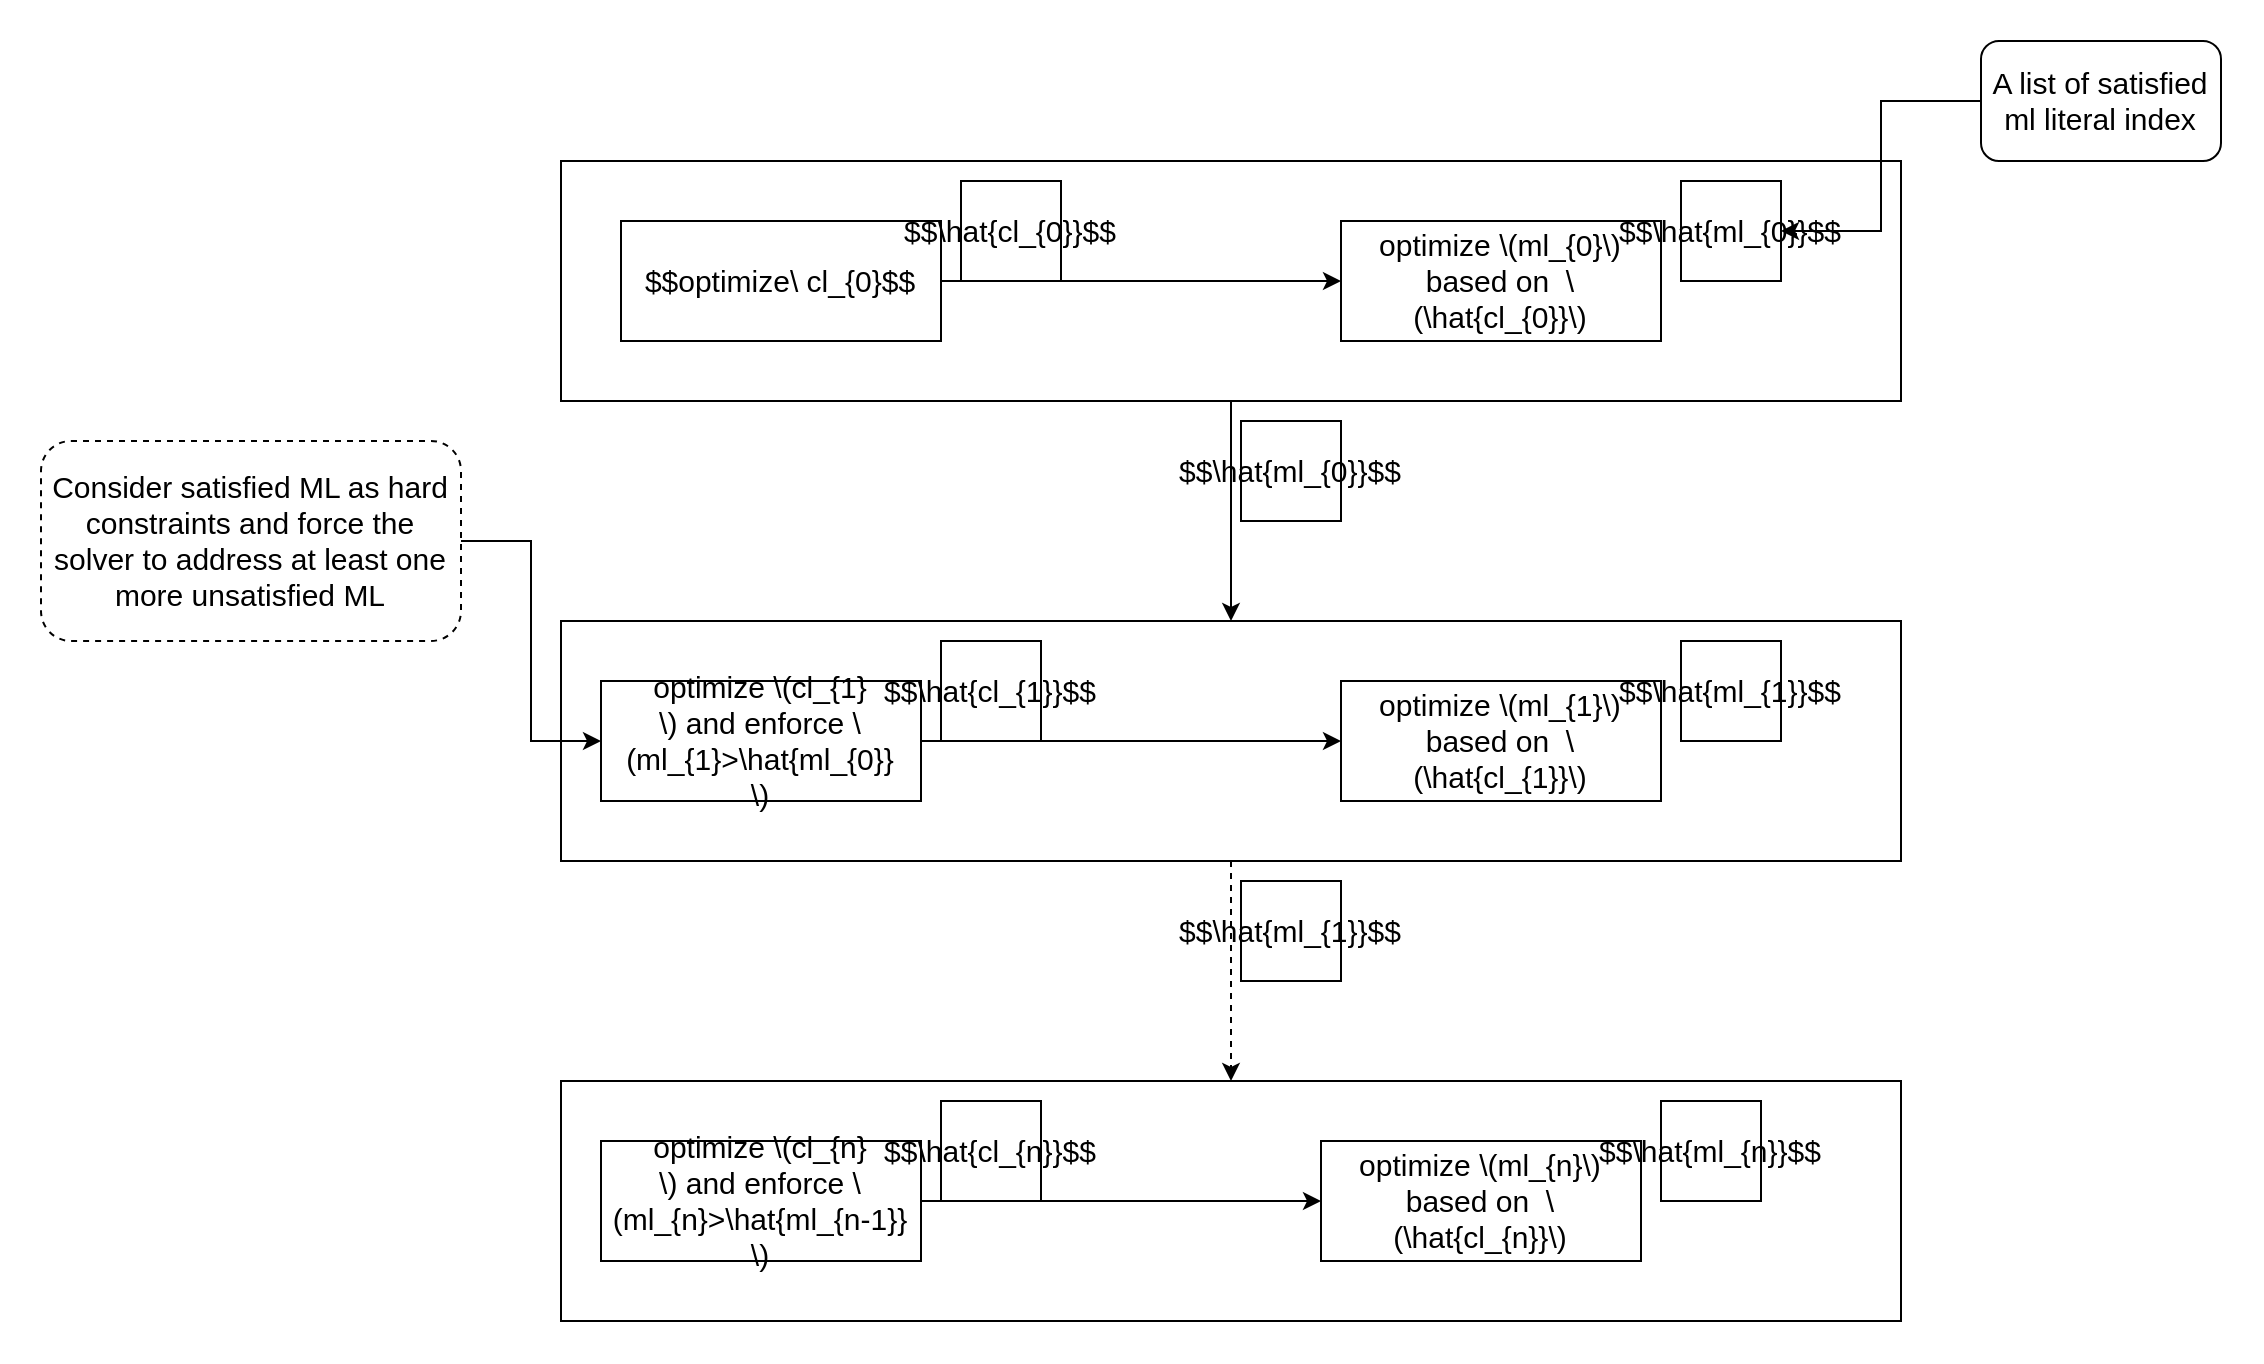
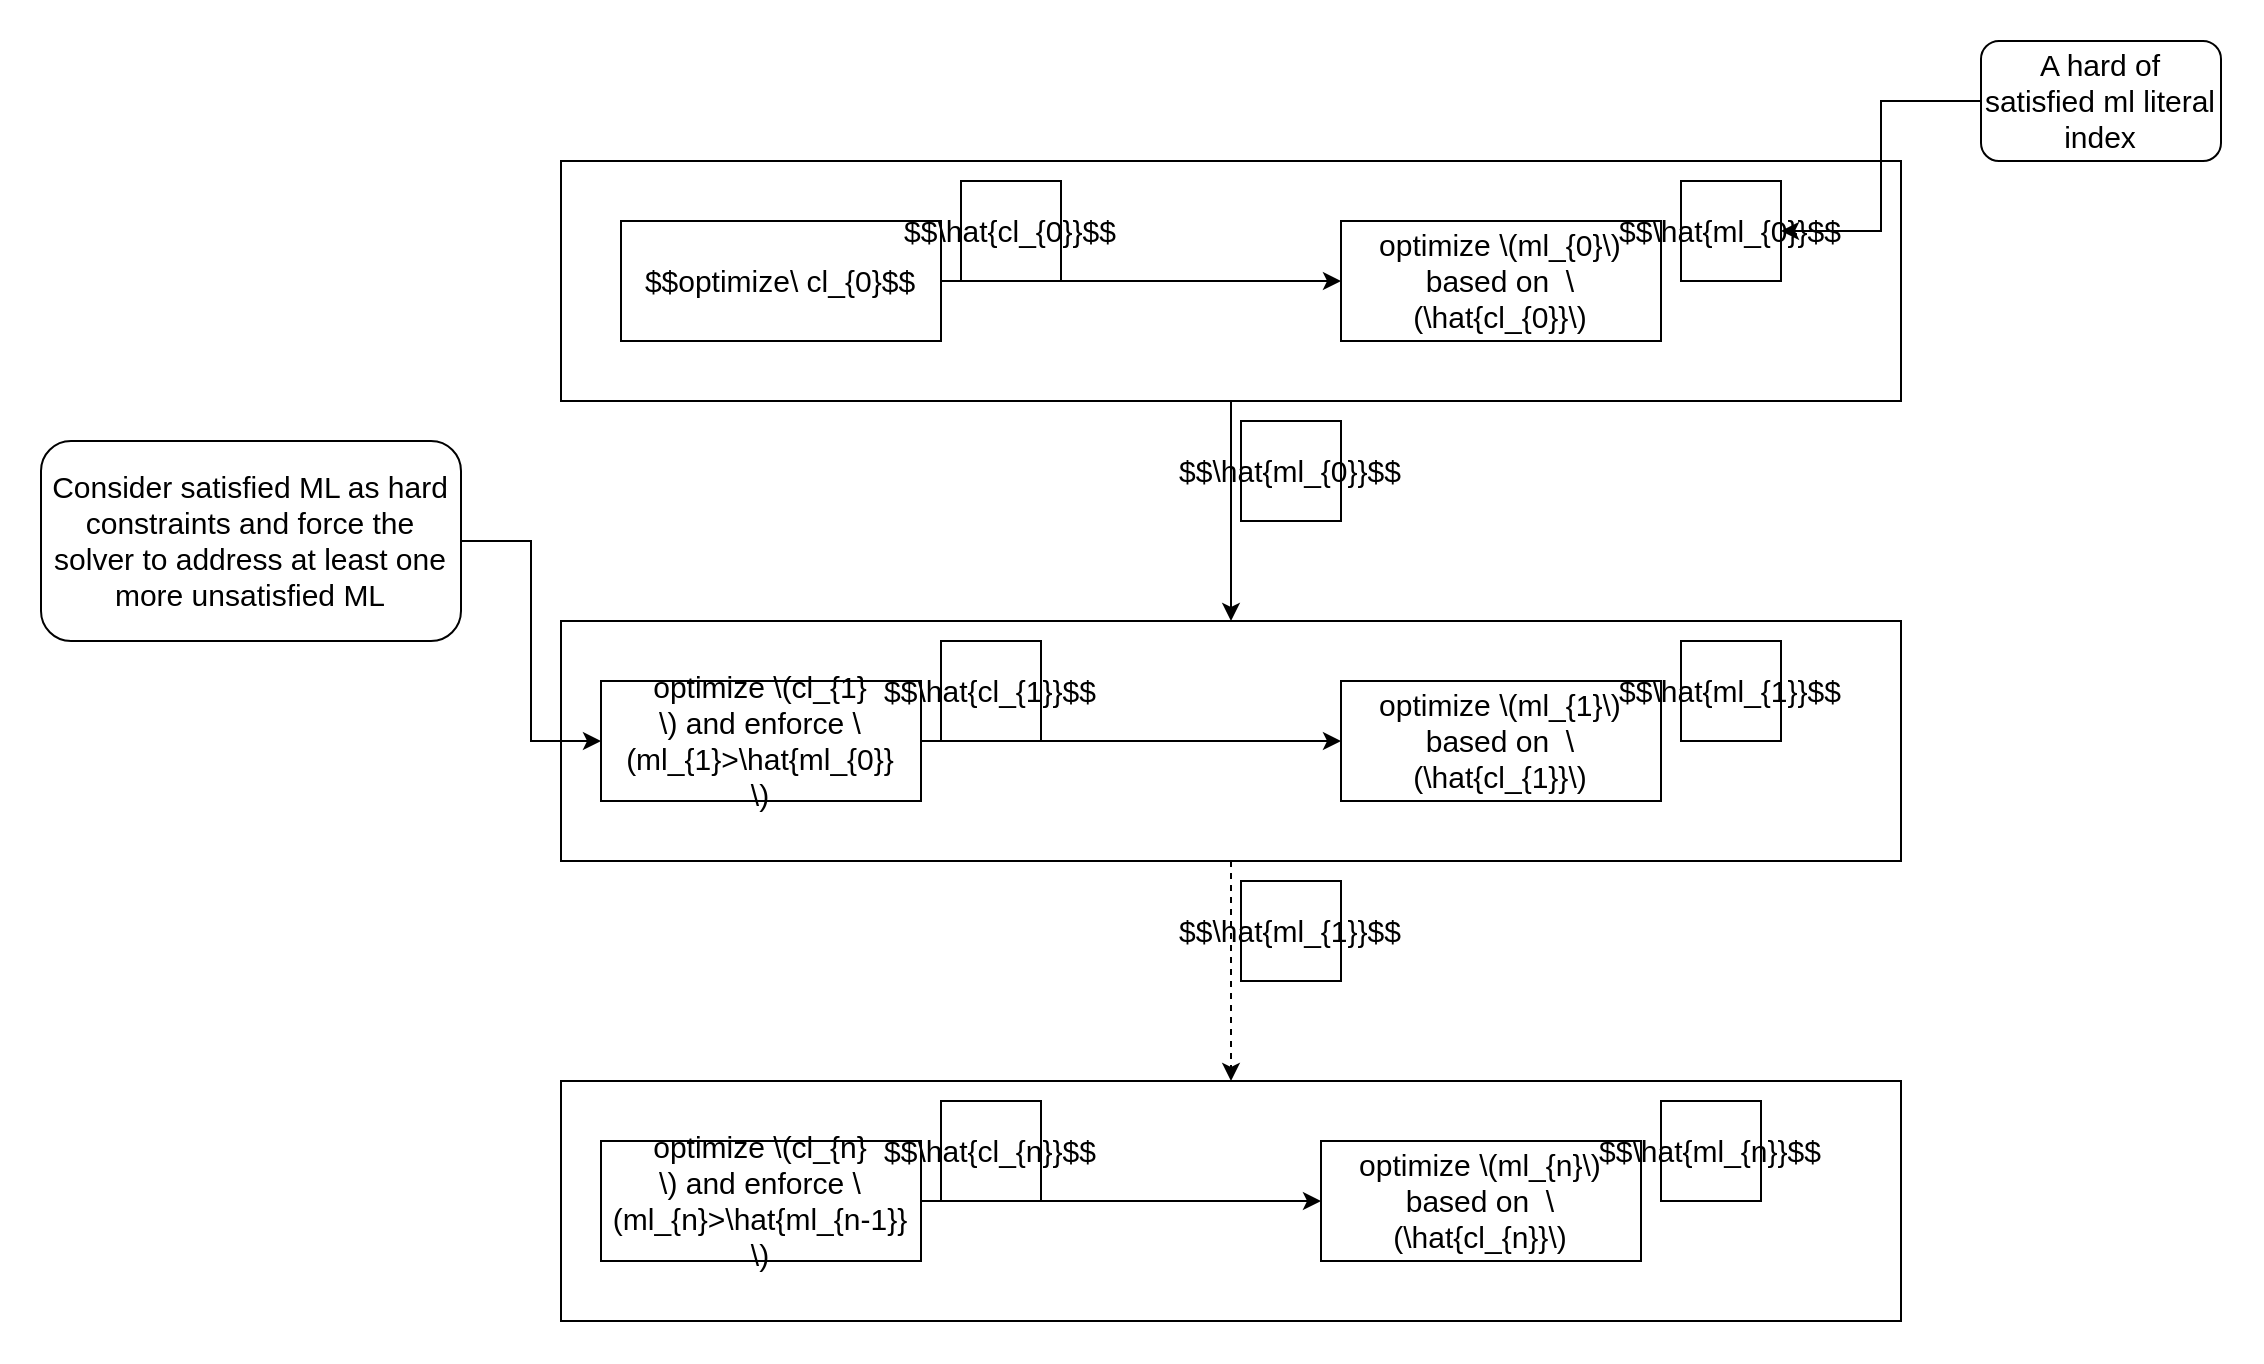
node "A list of satisfied ml literal index": label "A list of satisfied ml literal index" -> "A hard of satisfied ml literal index"
node "Consider satisfied ML as hard constraints and force the solver to address at least one more unsatisfied ML": style dashed -> solid
